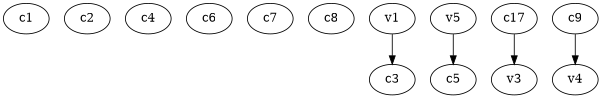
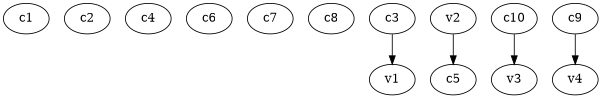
node "v5": label "v5" -> "v2"
node "c17": label "c17" -> "c10"
edge "v1" -> "c3": reversed
